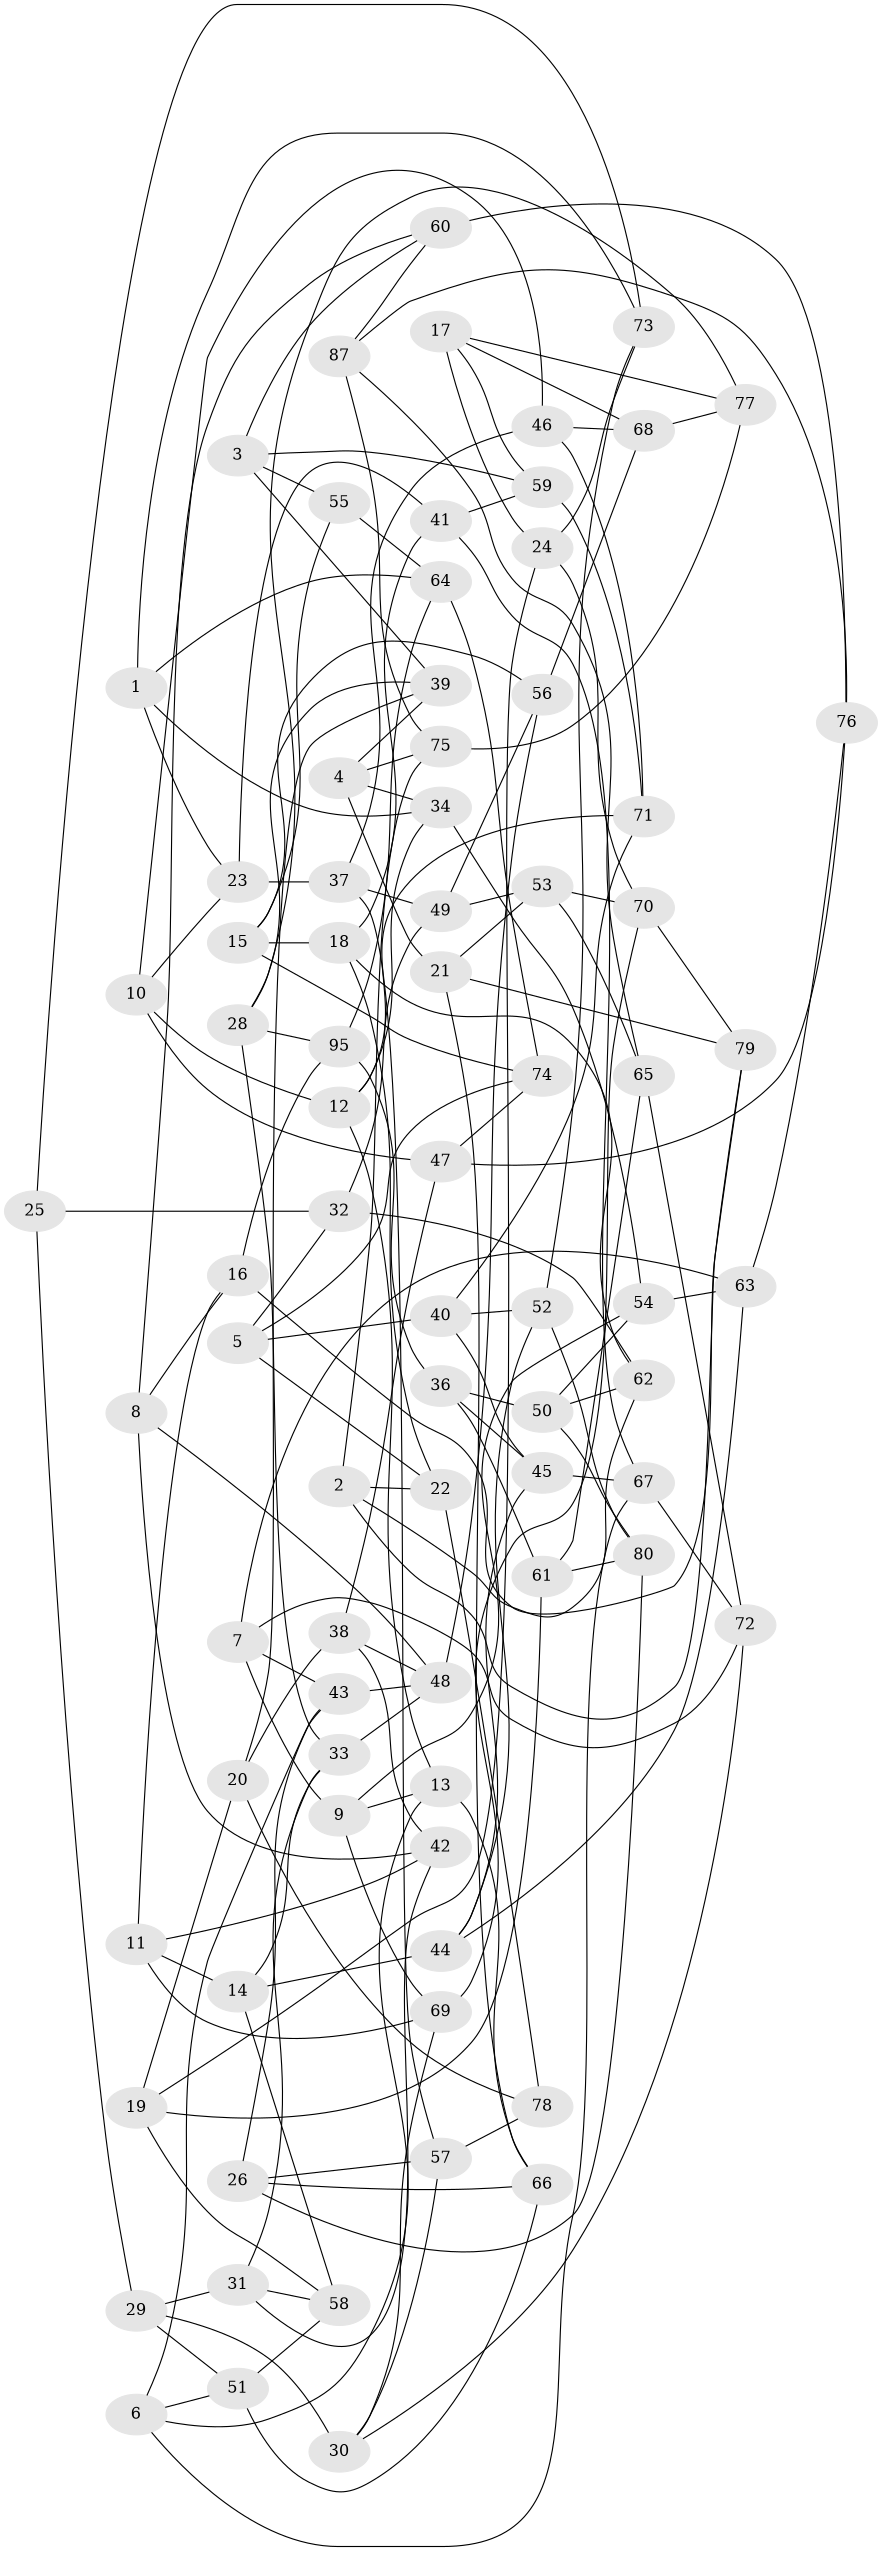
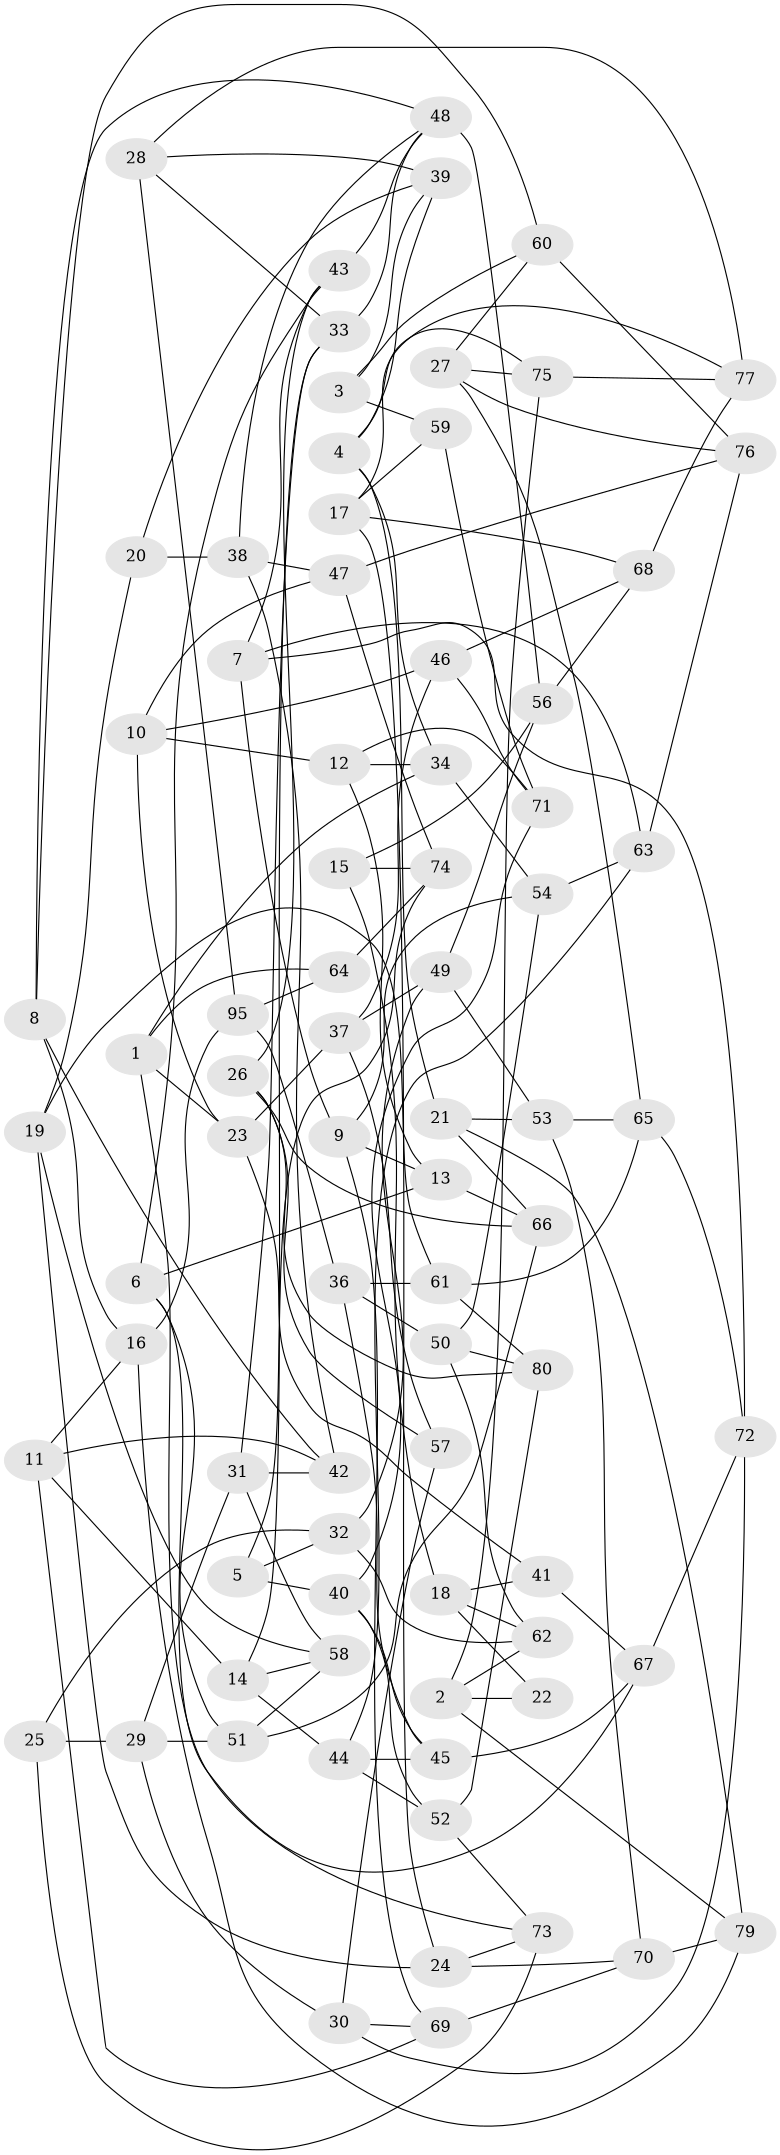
node "87": label "87" -> "27"
node "55": removed
edge "59" -- "41": removed
edge "5" -- "22": removed
node "78": removed
